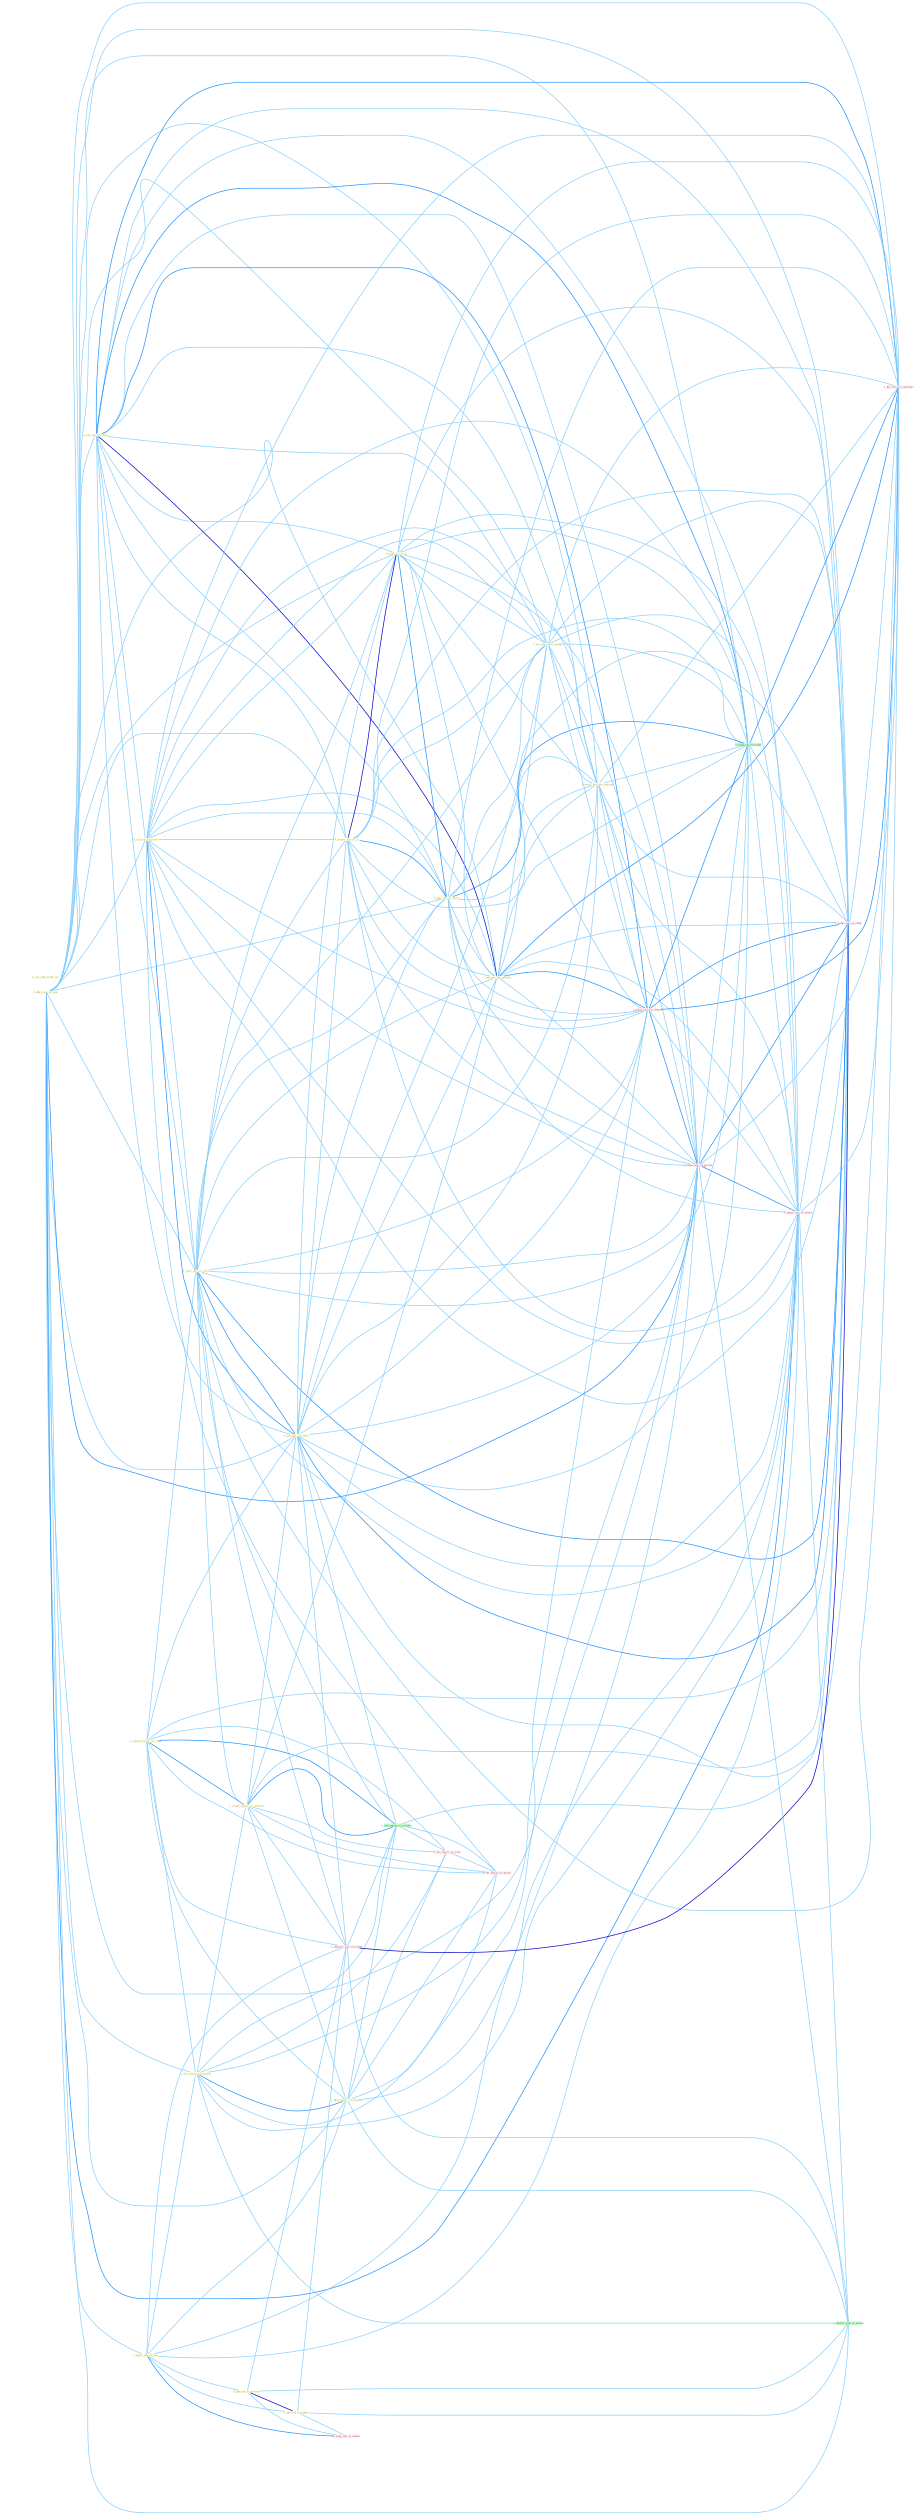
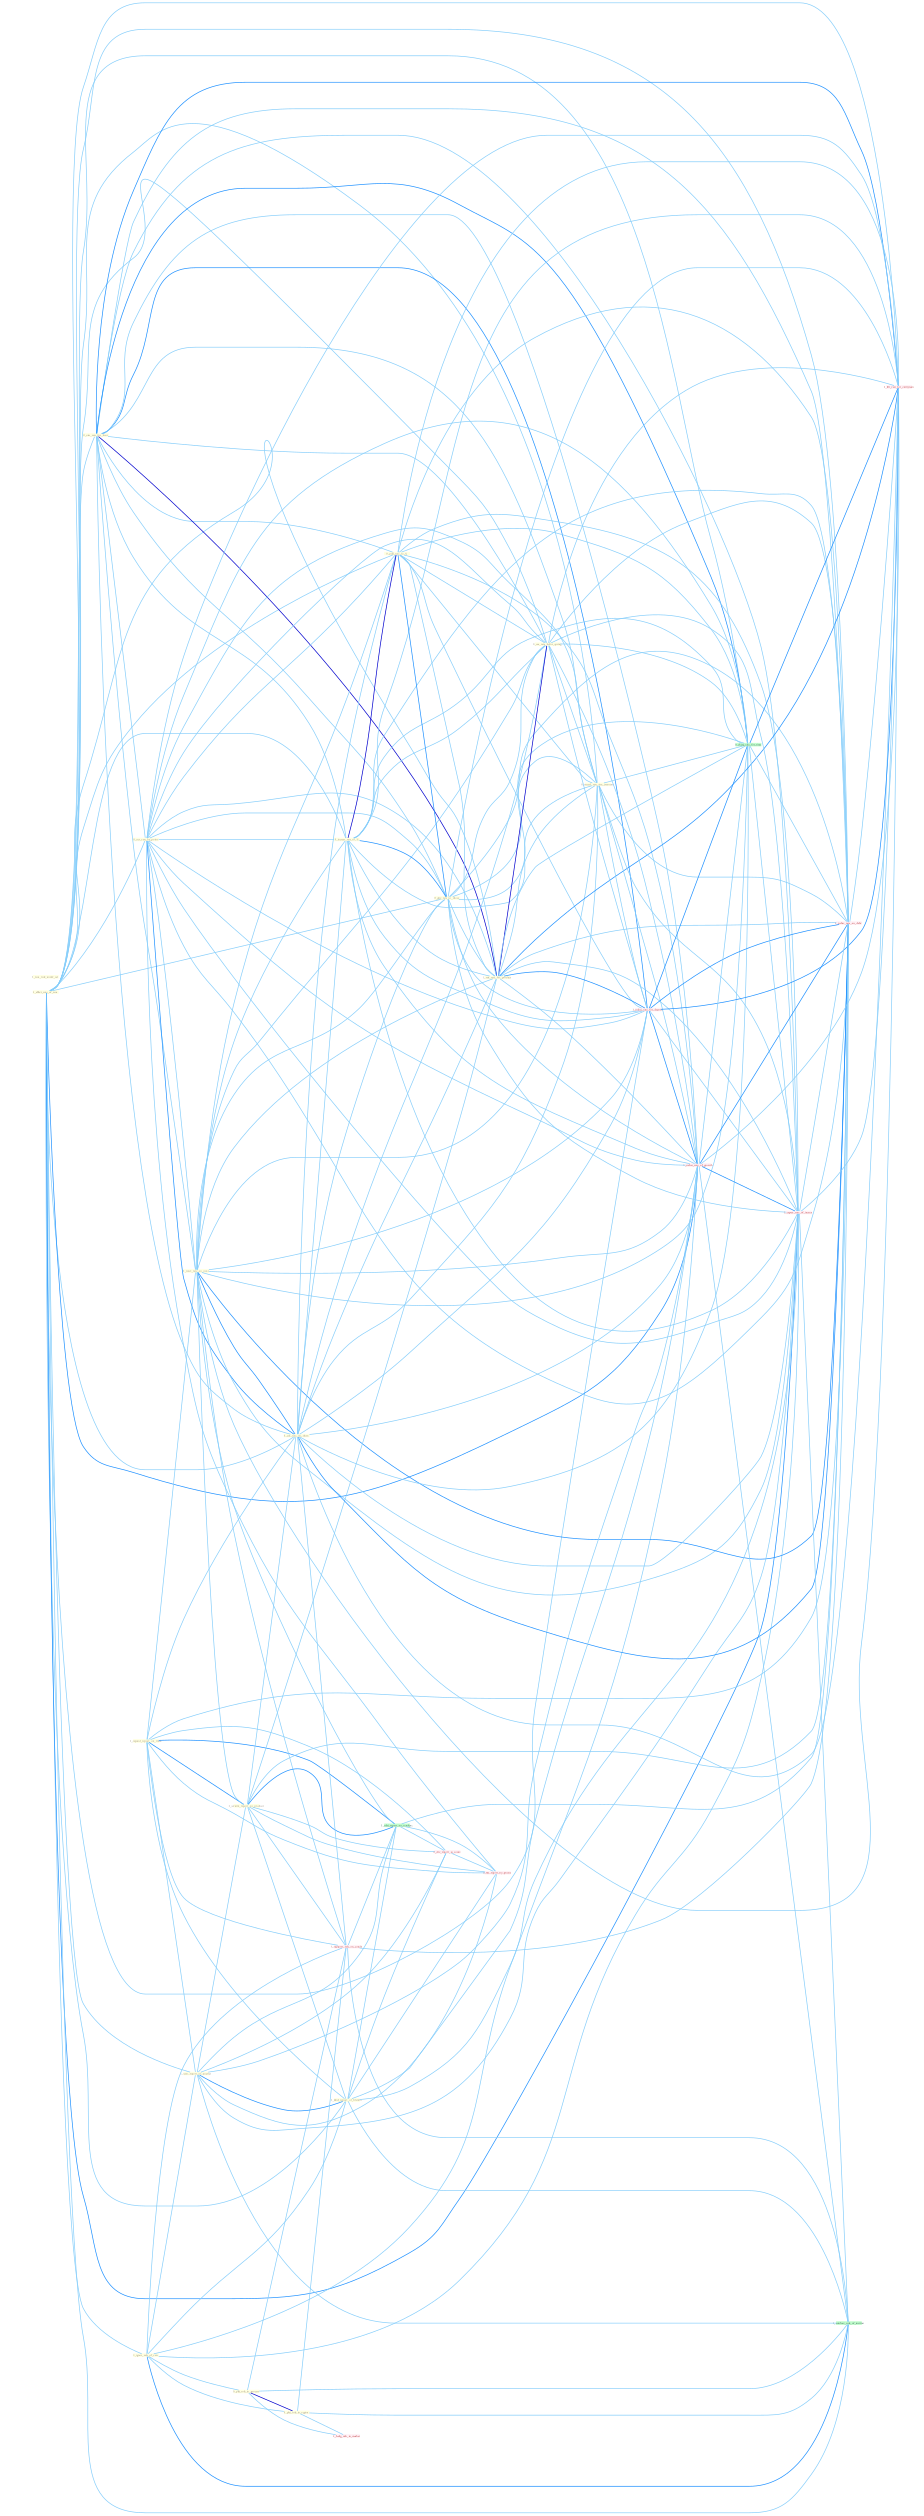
edge "1_lift_rate_for_entitynam" -- "0_exceed_rate_sinc_yearnum": removed
edge "0_charg_rate_for_time" -- "0_give_rate_to_those": color #1e90ff -> #87cefa
edge "0_eas_rate_befor_spring" -- "1_rais_rate_for_product": color #87cefa -> #0000cd
edge "1_affect_rate_of_issu" -- "1_reset_rate_on_note": removed
edge "0_cut_rate_on_them" -- "1_relai_report_on_tendenc": removed
edge "1_reduc_rate_on_debt" -- "0_support_role_on_condit": color #0000cd -> #87cefa
edge "1_ignor_role_of_rate" -- "1_hedg_risk_in_market": now "1_ignor_role_of_rate" -- "1_reinforc_role_of_institut"
